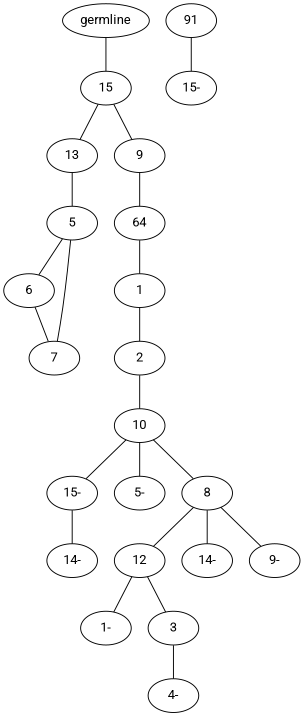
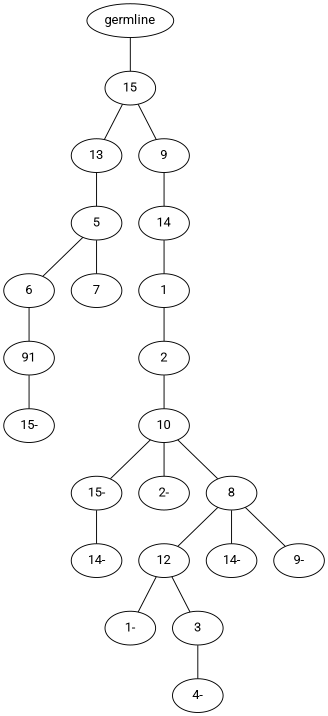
node "64": label "64" -> "14"
edge "6" -- "7": now "6" -- "91"
node "5-": label "5-" -> "2-"
